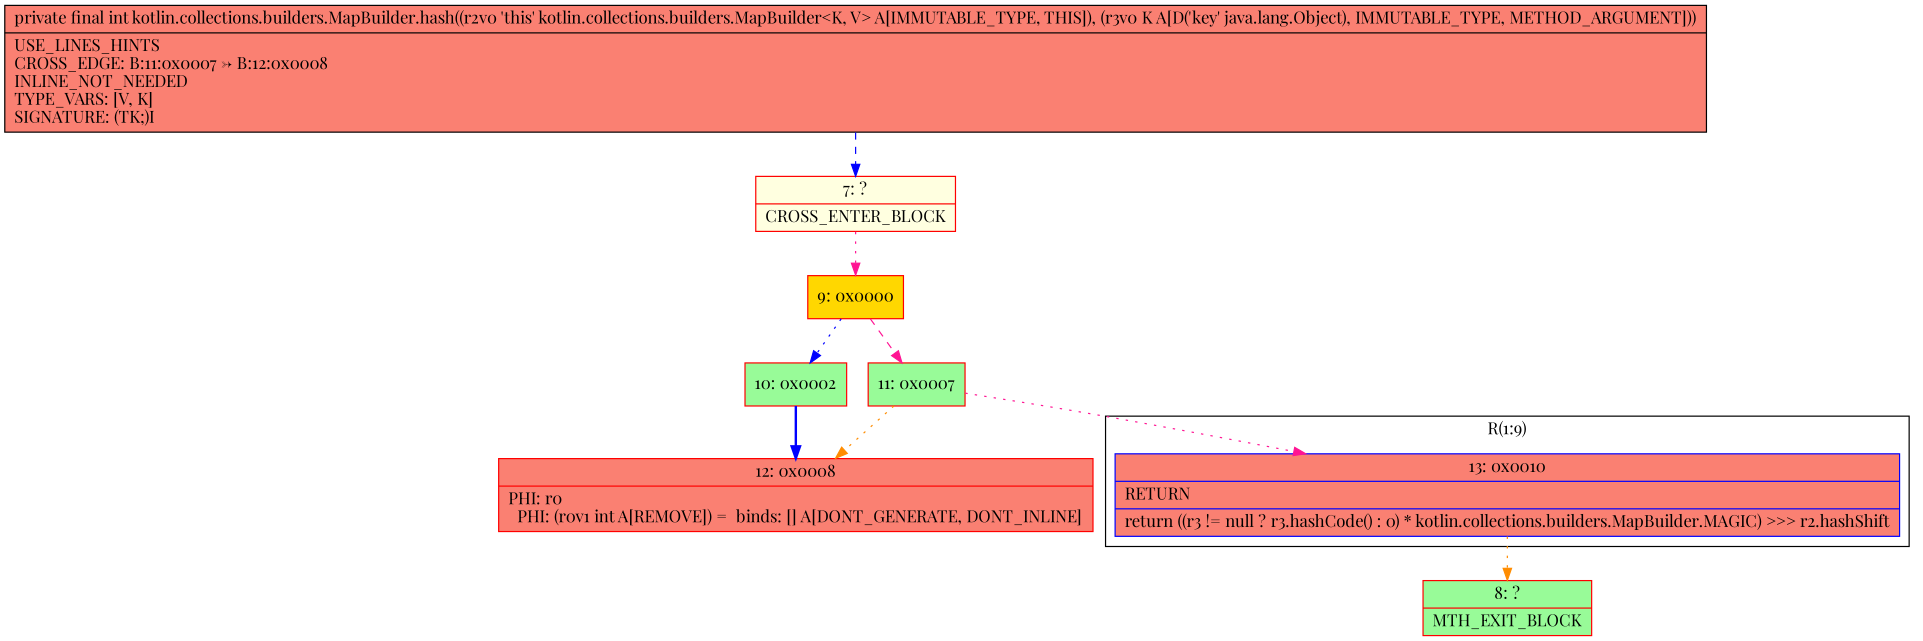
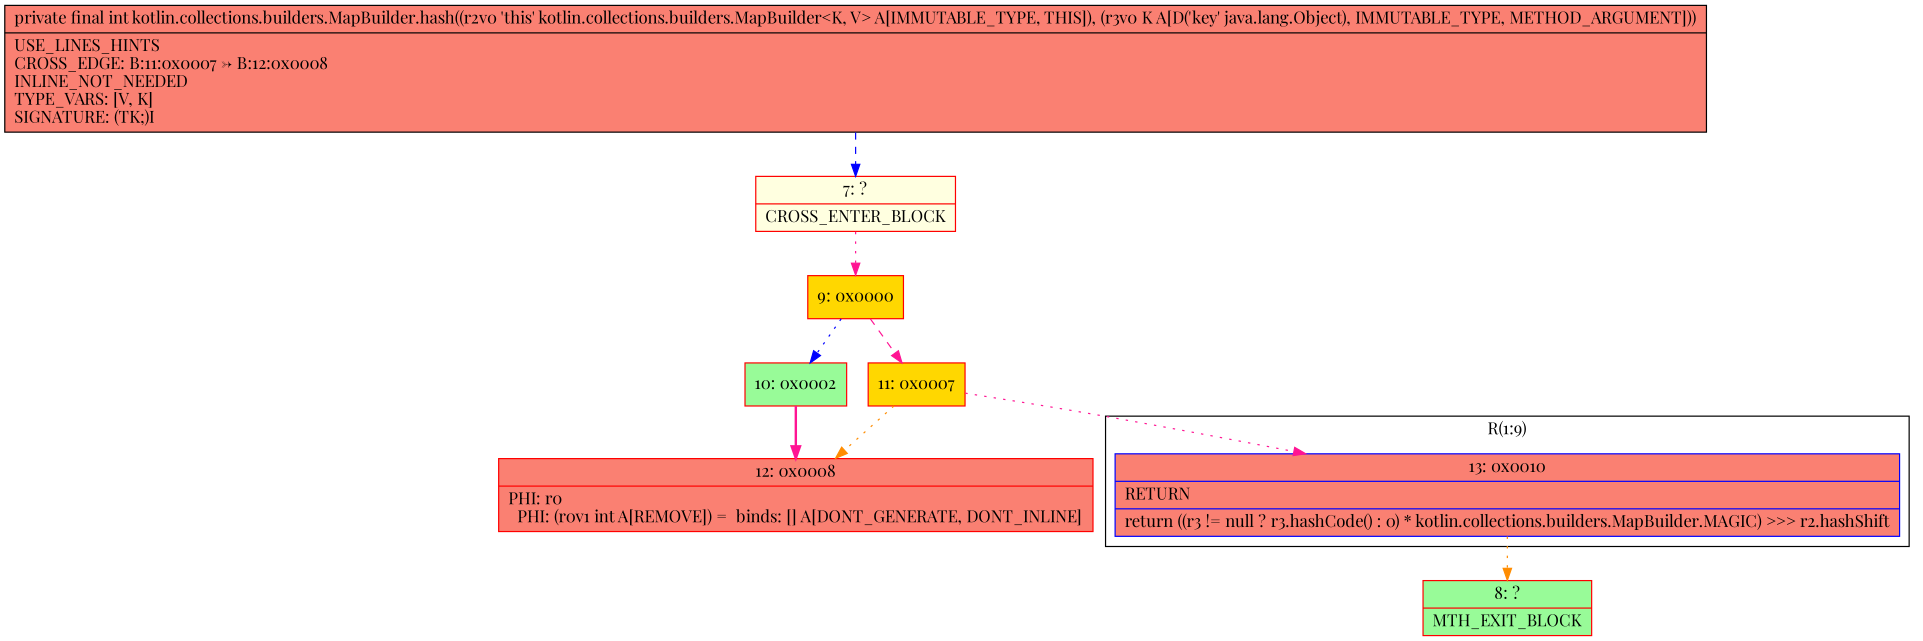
node "11: 0x0007": fillcolor palegreen -> gold
edge "10: 0x0002" -> "12: 0x0008": color blue -> deeppink
